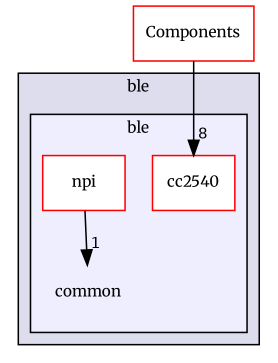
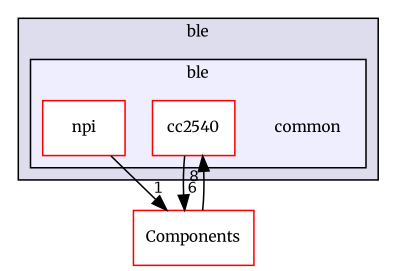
edge "cc2540" -> "Components": added
edge "npi" -> "common": now "npi" -> "Components"
